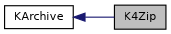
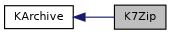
node "K4Zip": label "K4Zip" -> "K7Zip"
